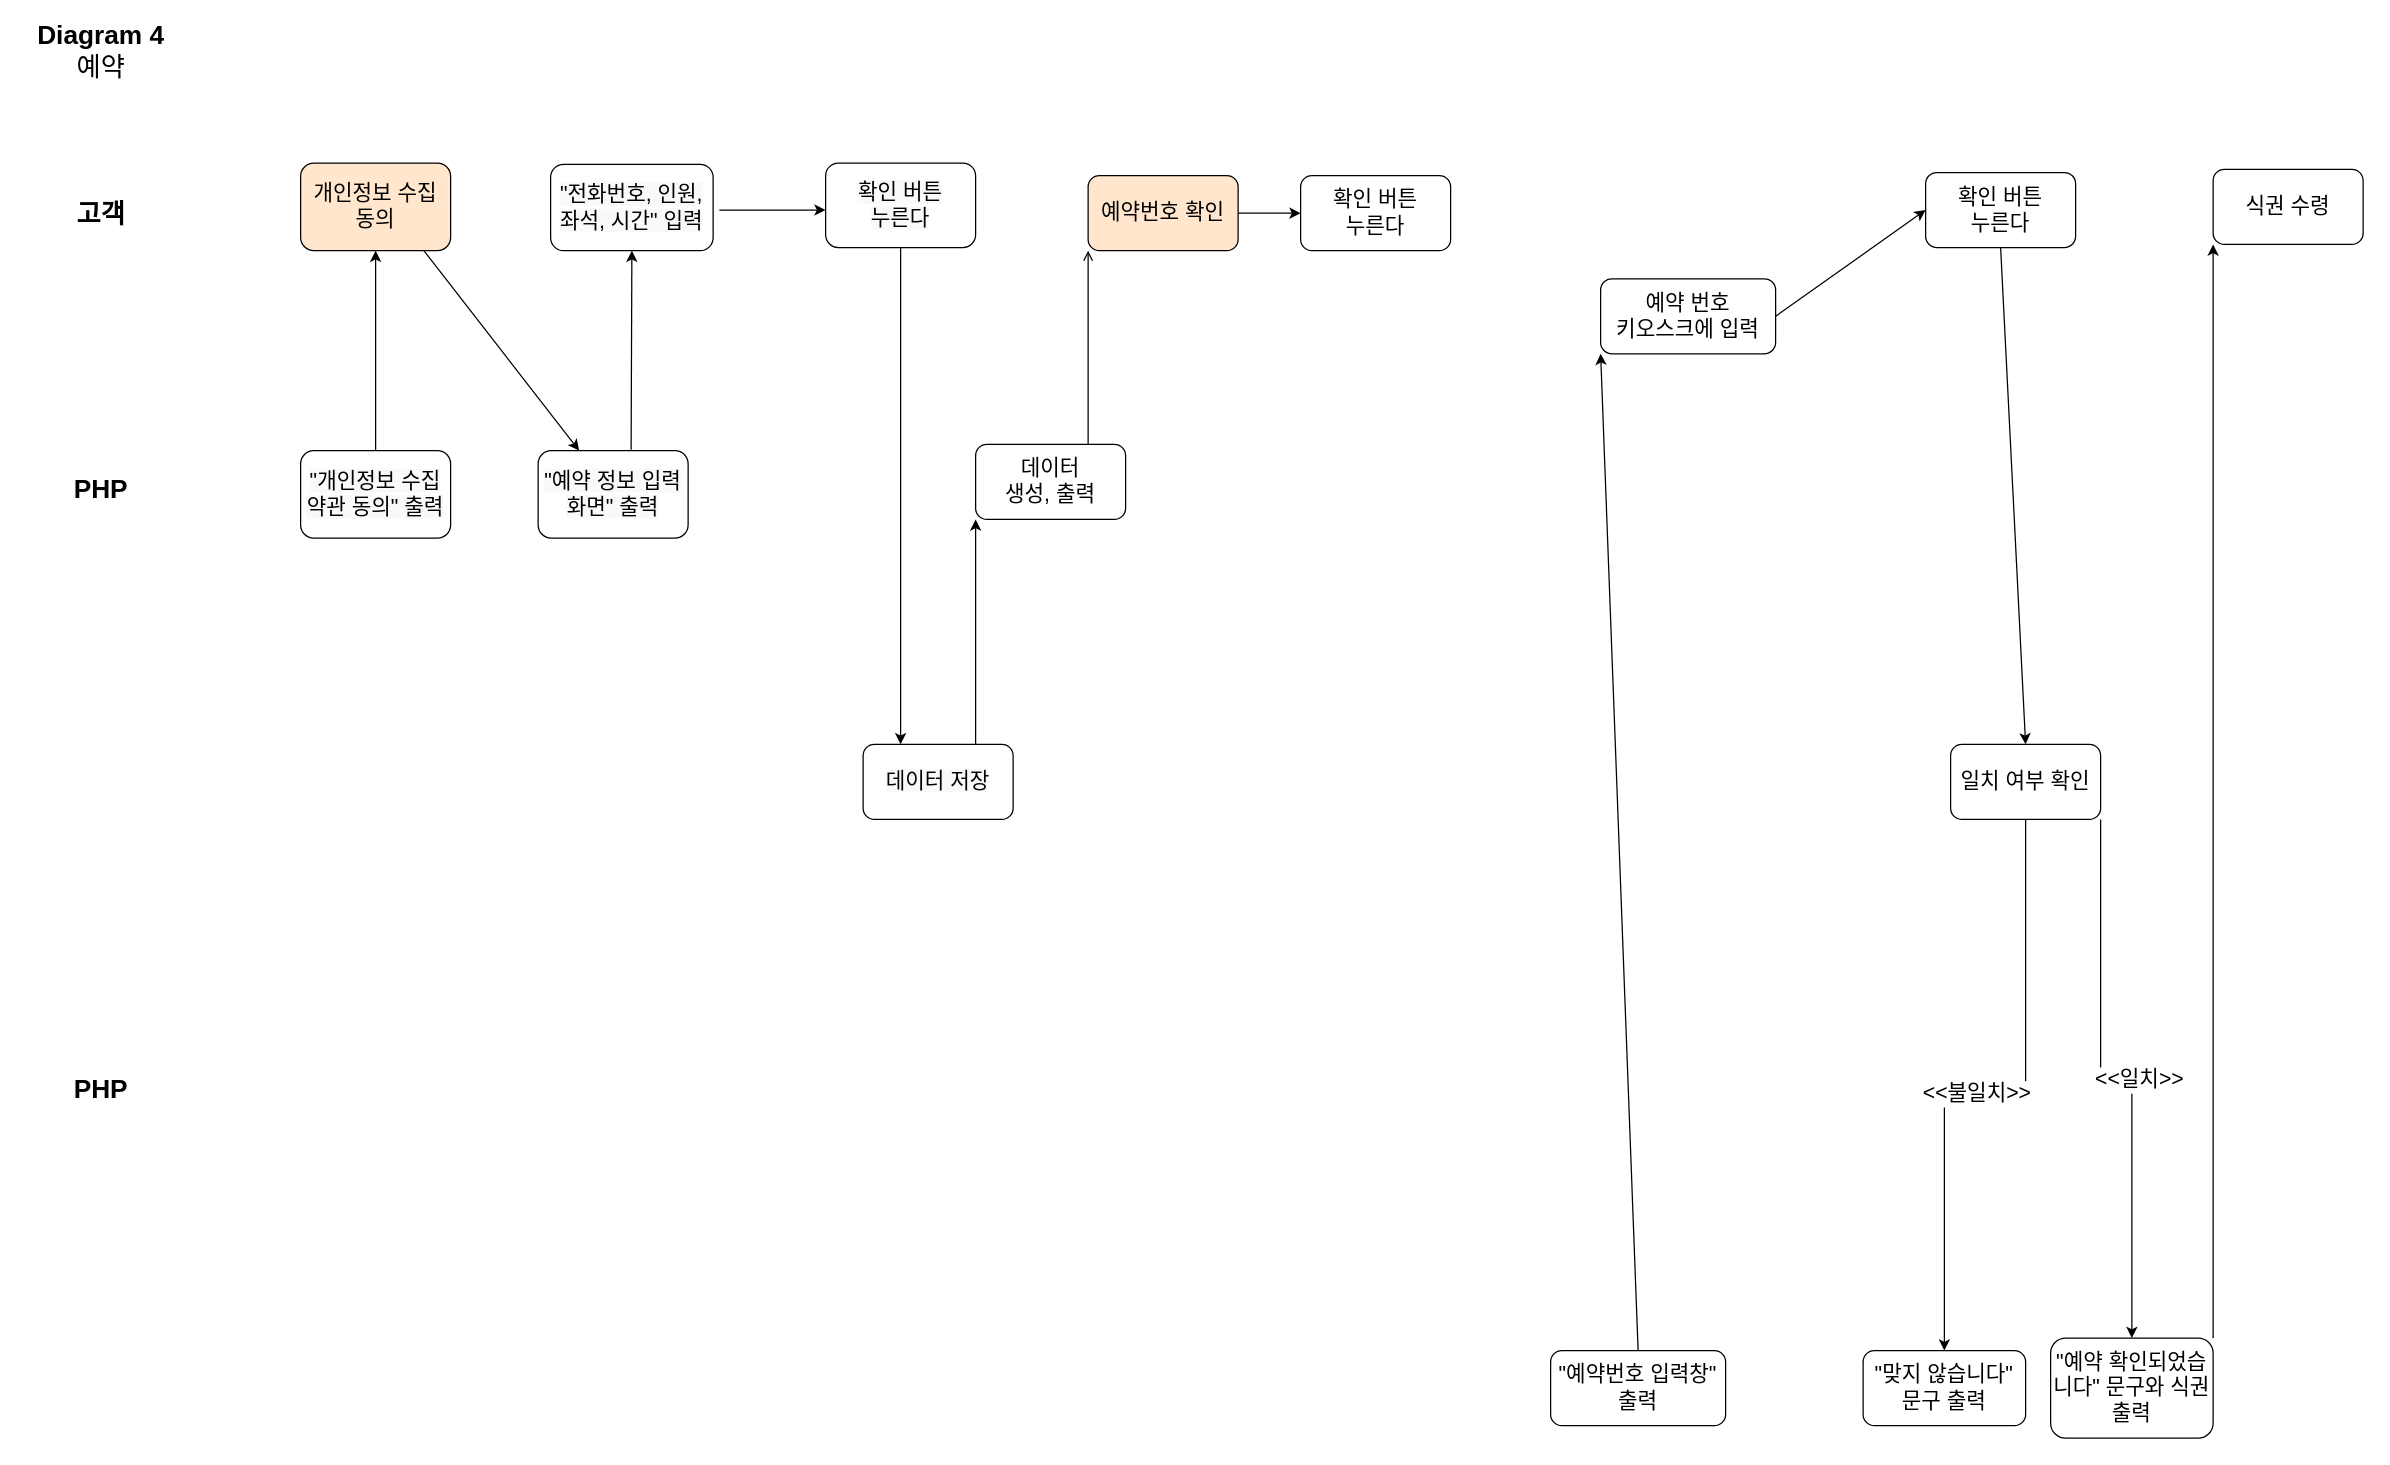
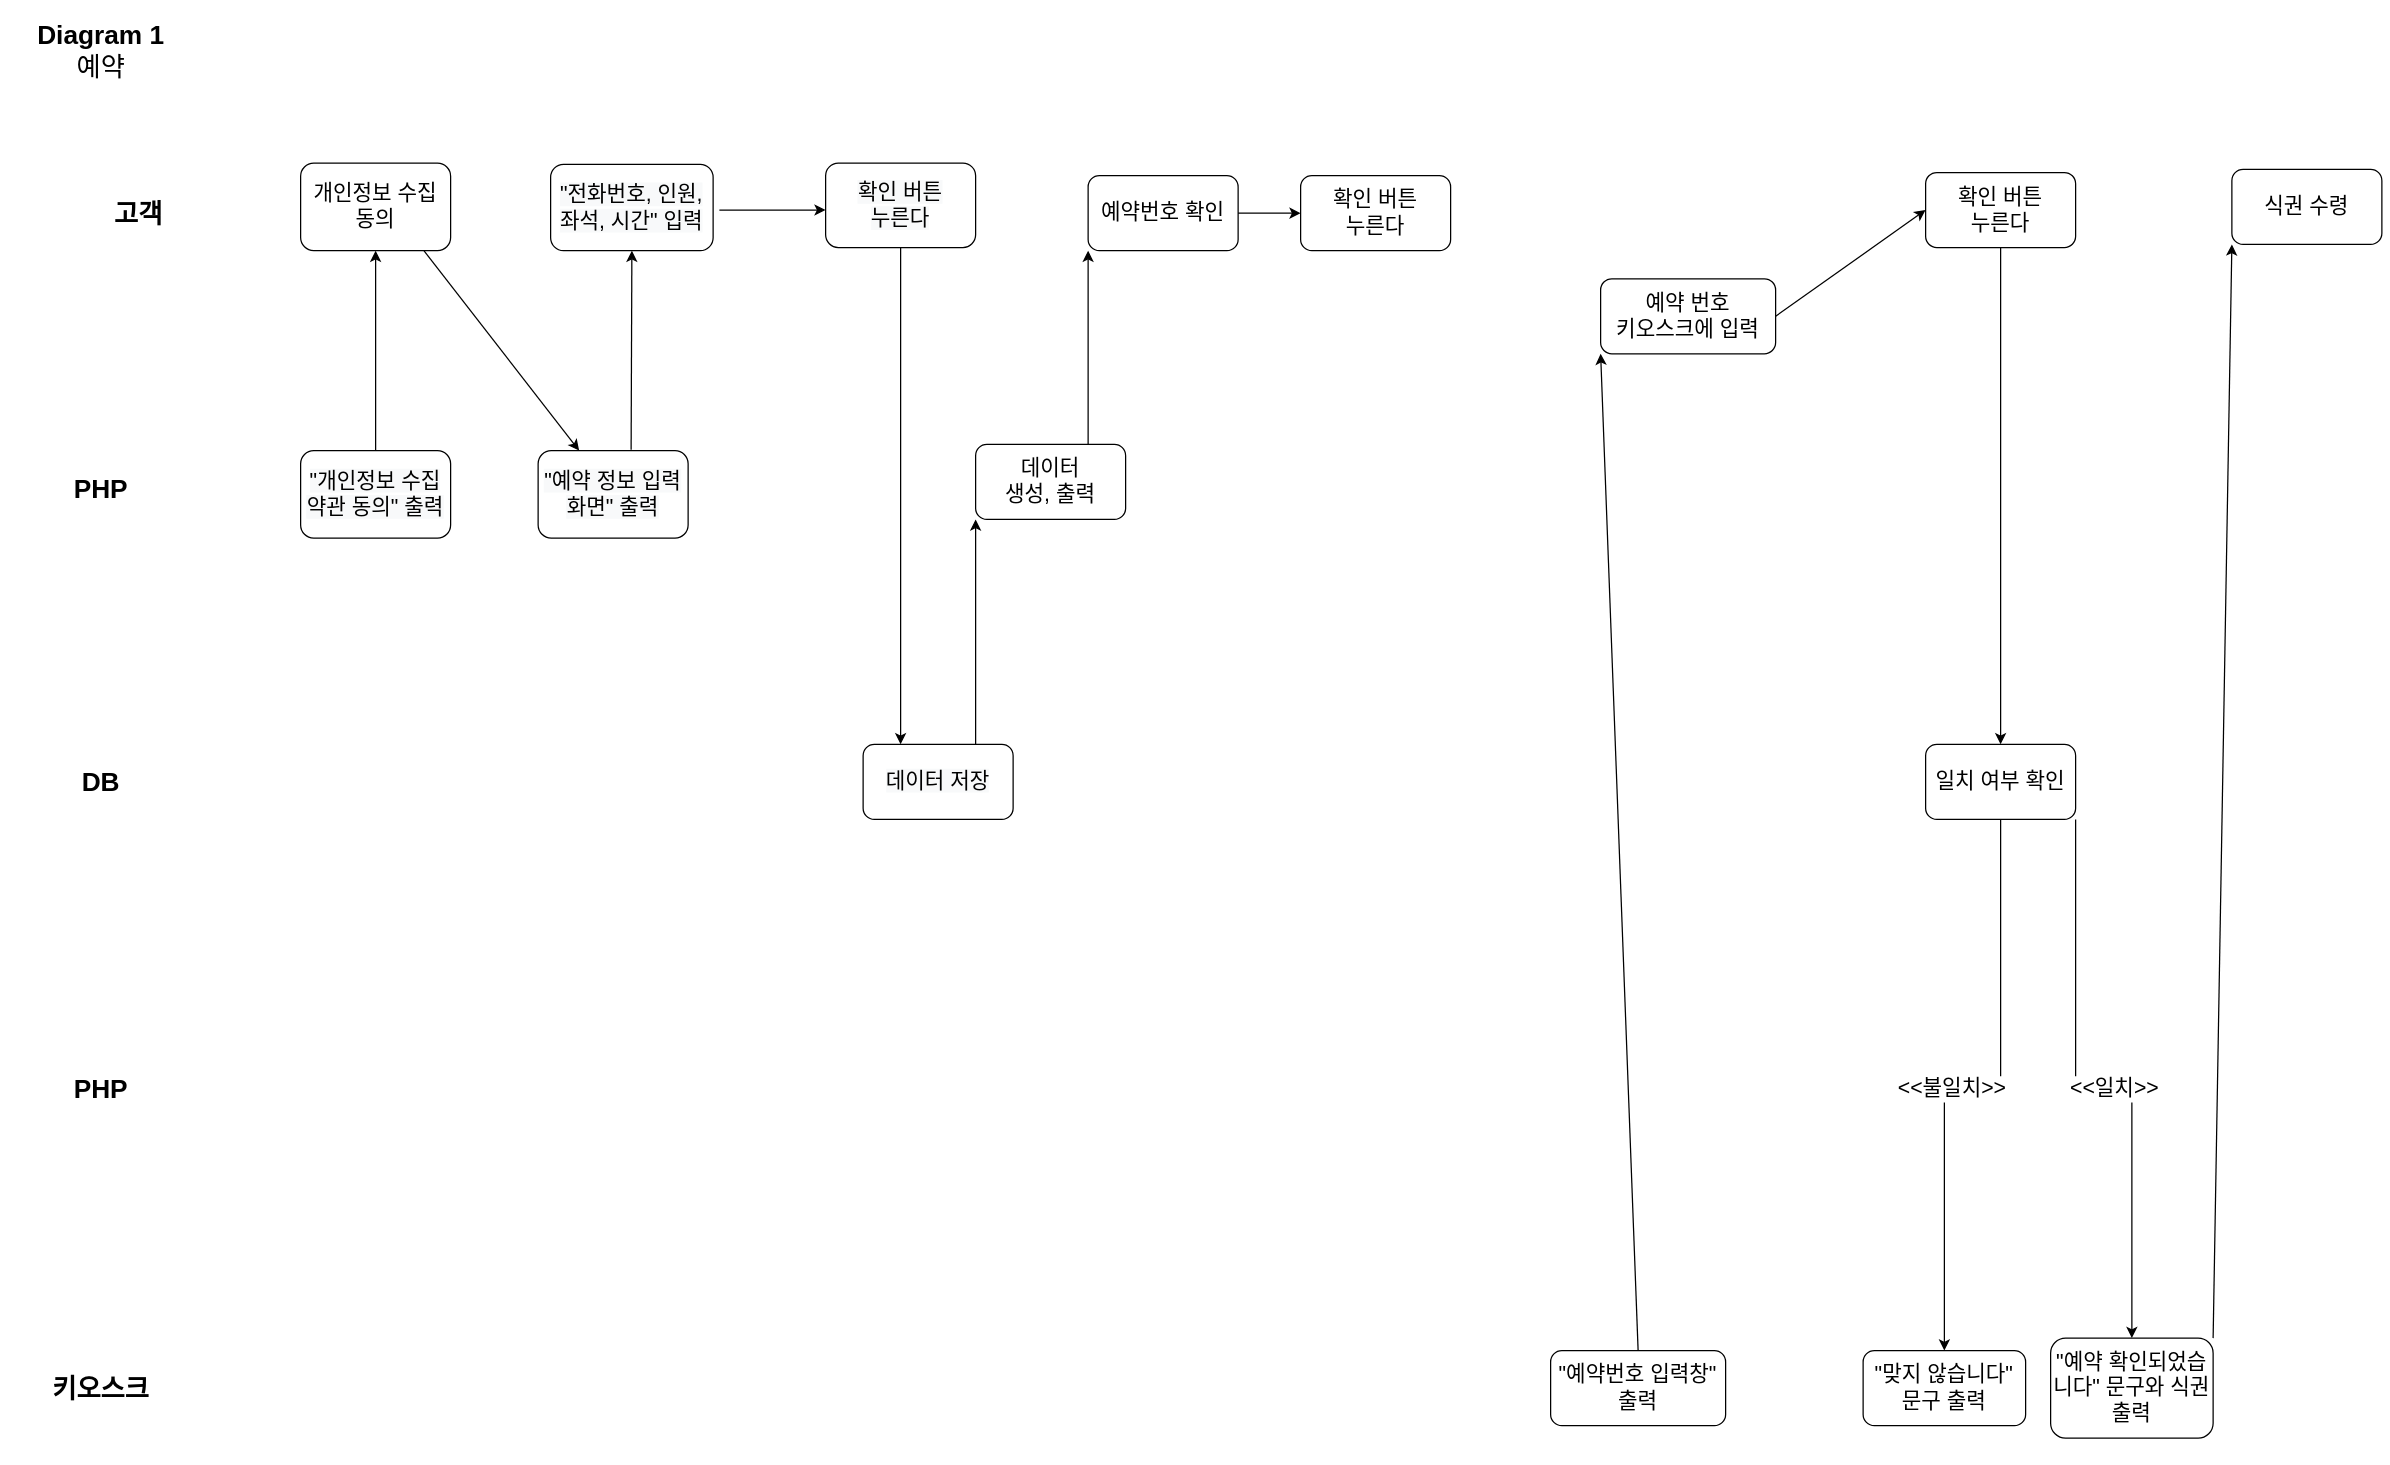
node "Diagram 4 예약": label "Diagram 4 예약" -> "Diagram 1 예약"
node "개인정보 수집 동의": fillcolor #ffe6cc -> #ffffff
node "식권 수령": moved (2288, 207) -> (2307, 207)
node "고객": moved (101, 213) -> (138, 213)
node "예약번호 확인": fillcolor #ffe6cc -> #ffffff
edge "데이터 생성, 출력" -> "예약번호 확인": arrowhead open -> classic
node "DB": added
node "일치 여부 확인": moved (2026, 782) -> (2001, 782)
node "키오스크": added
